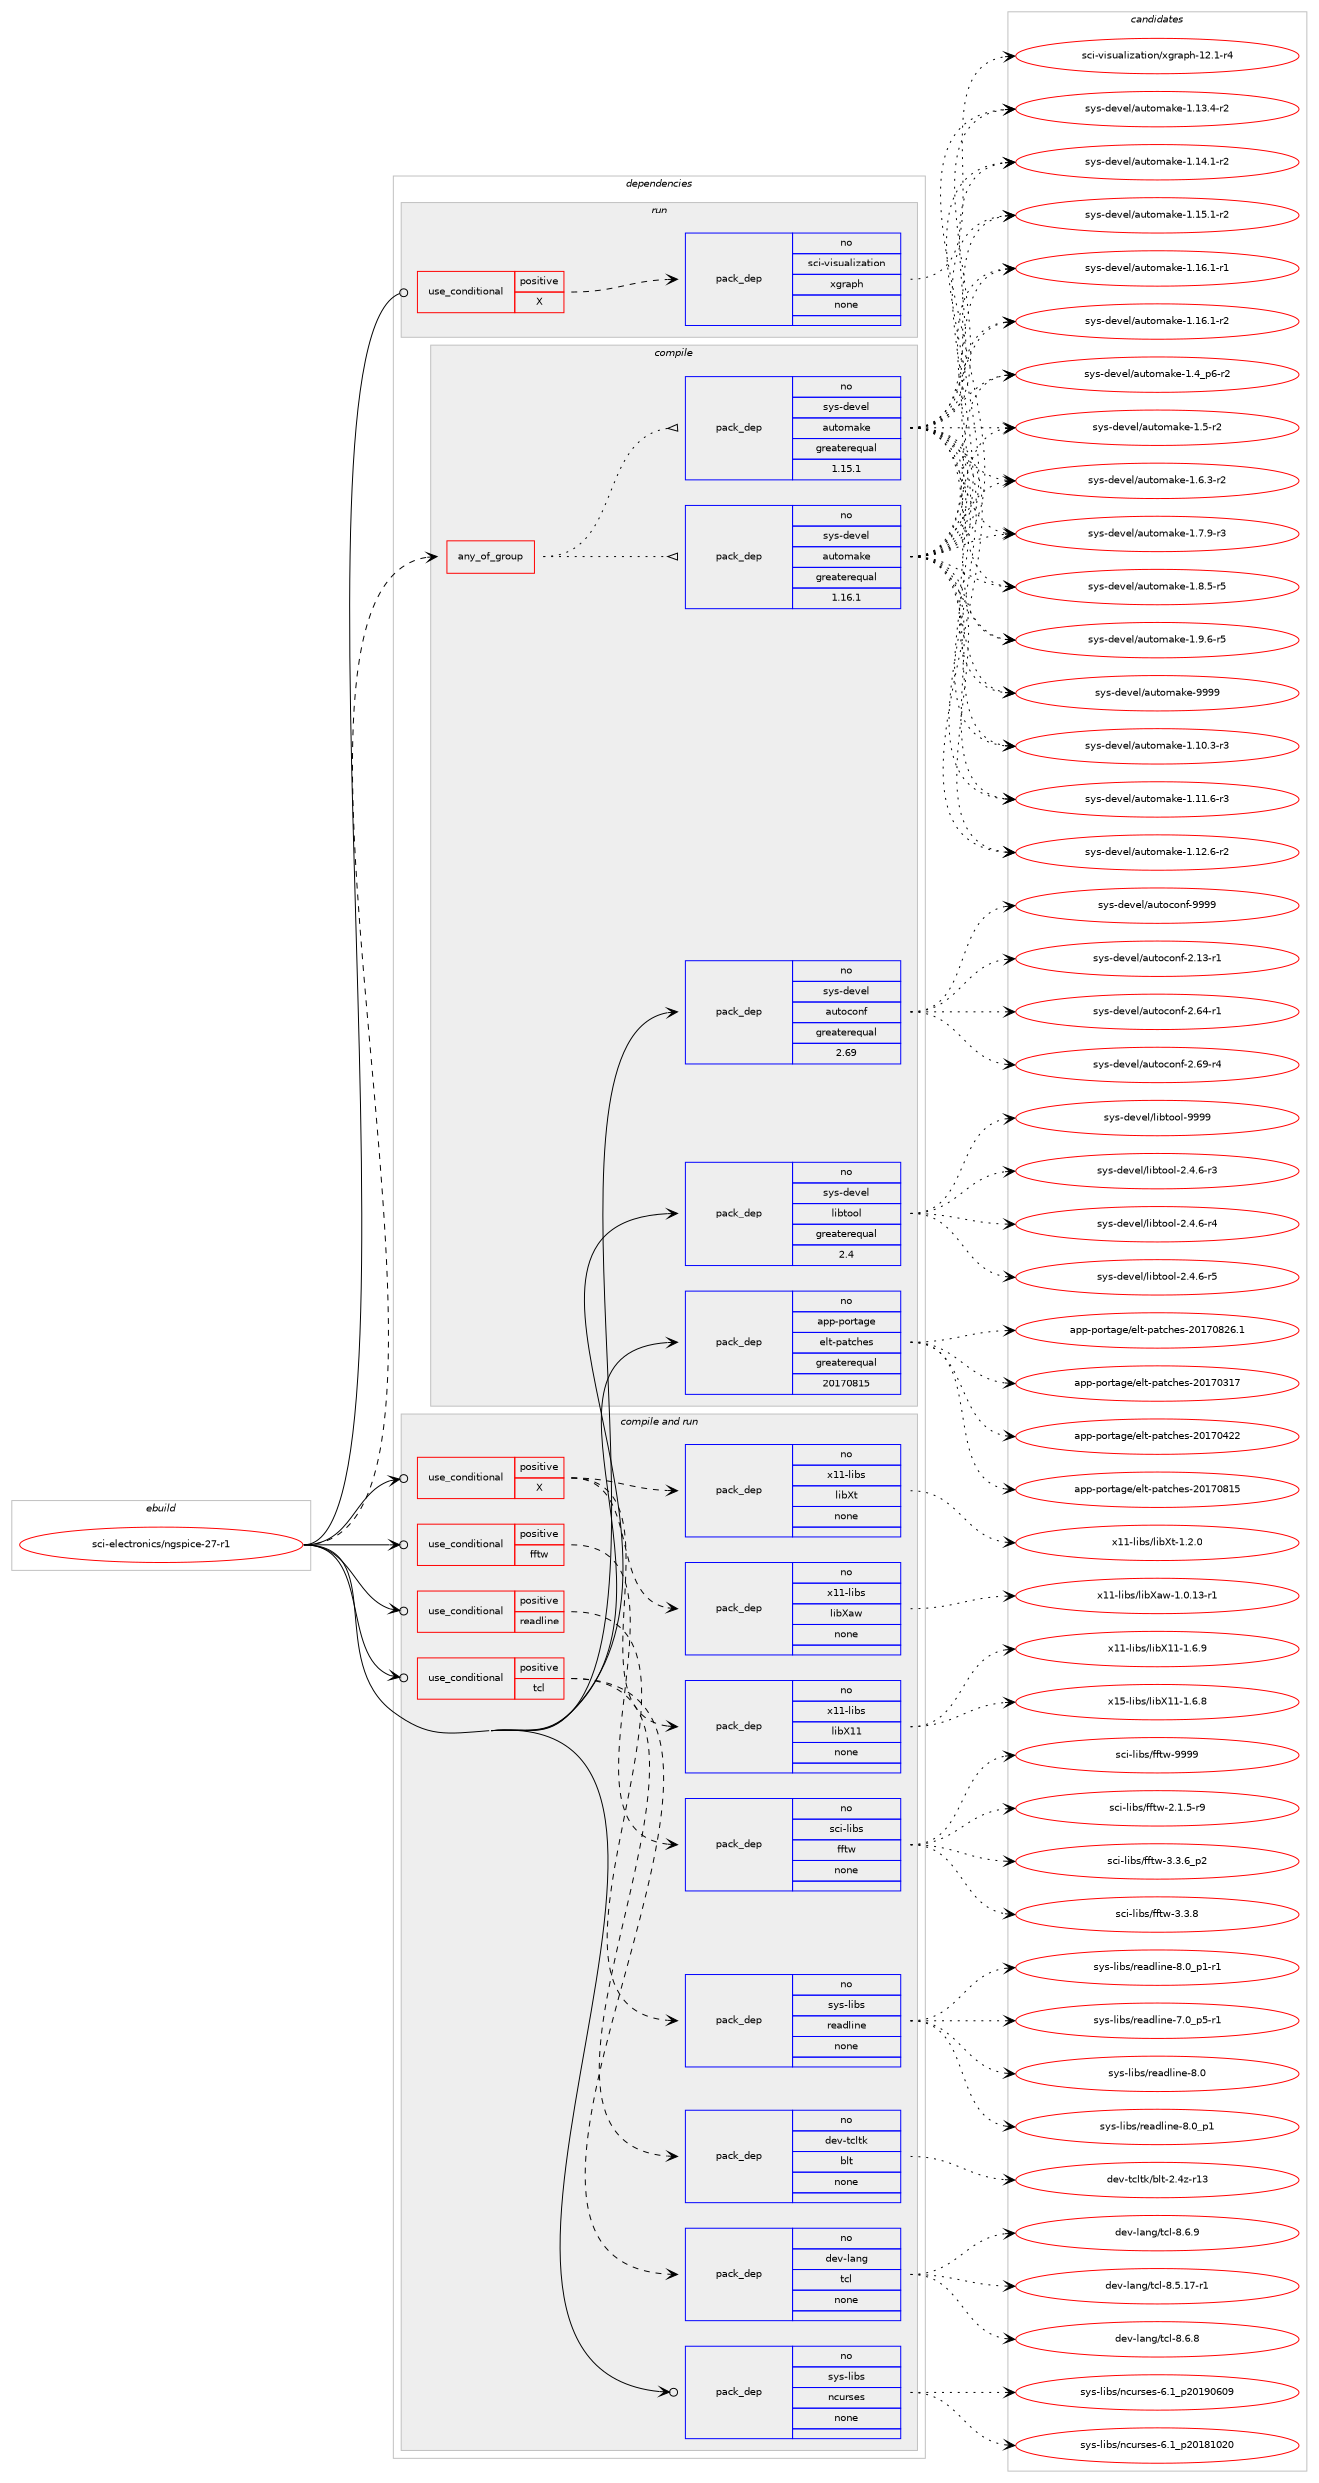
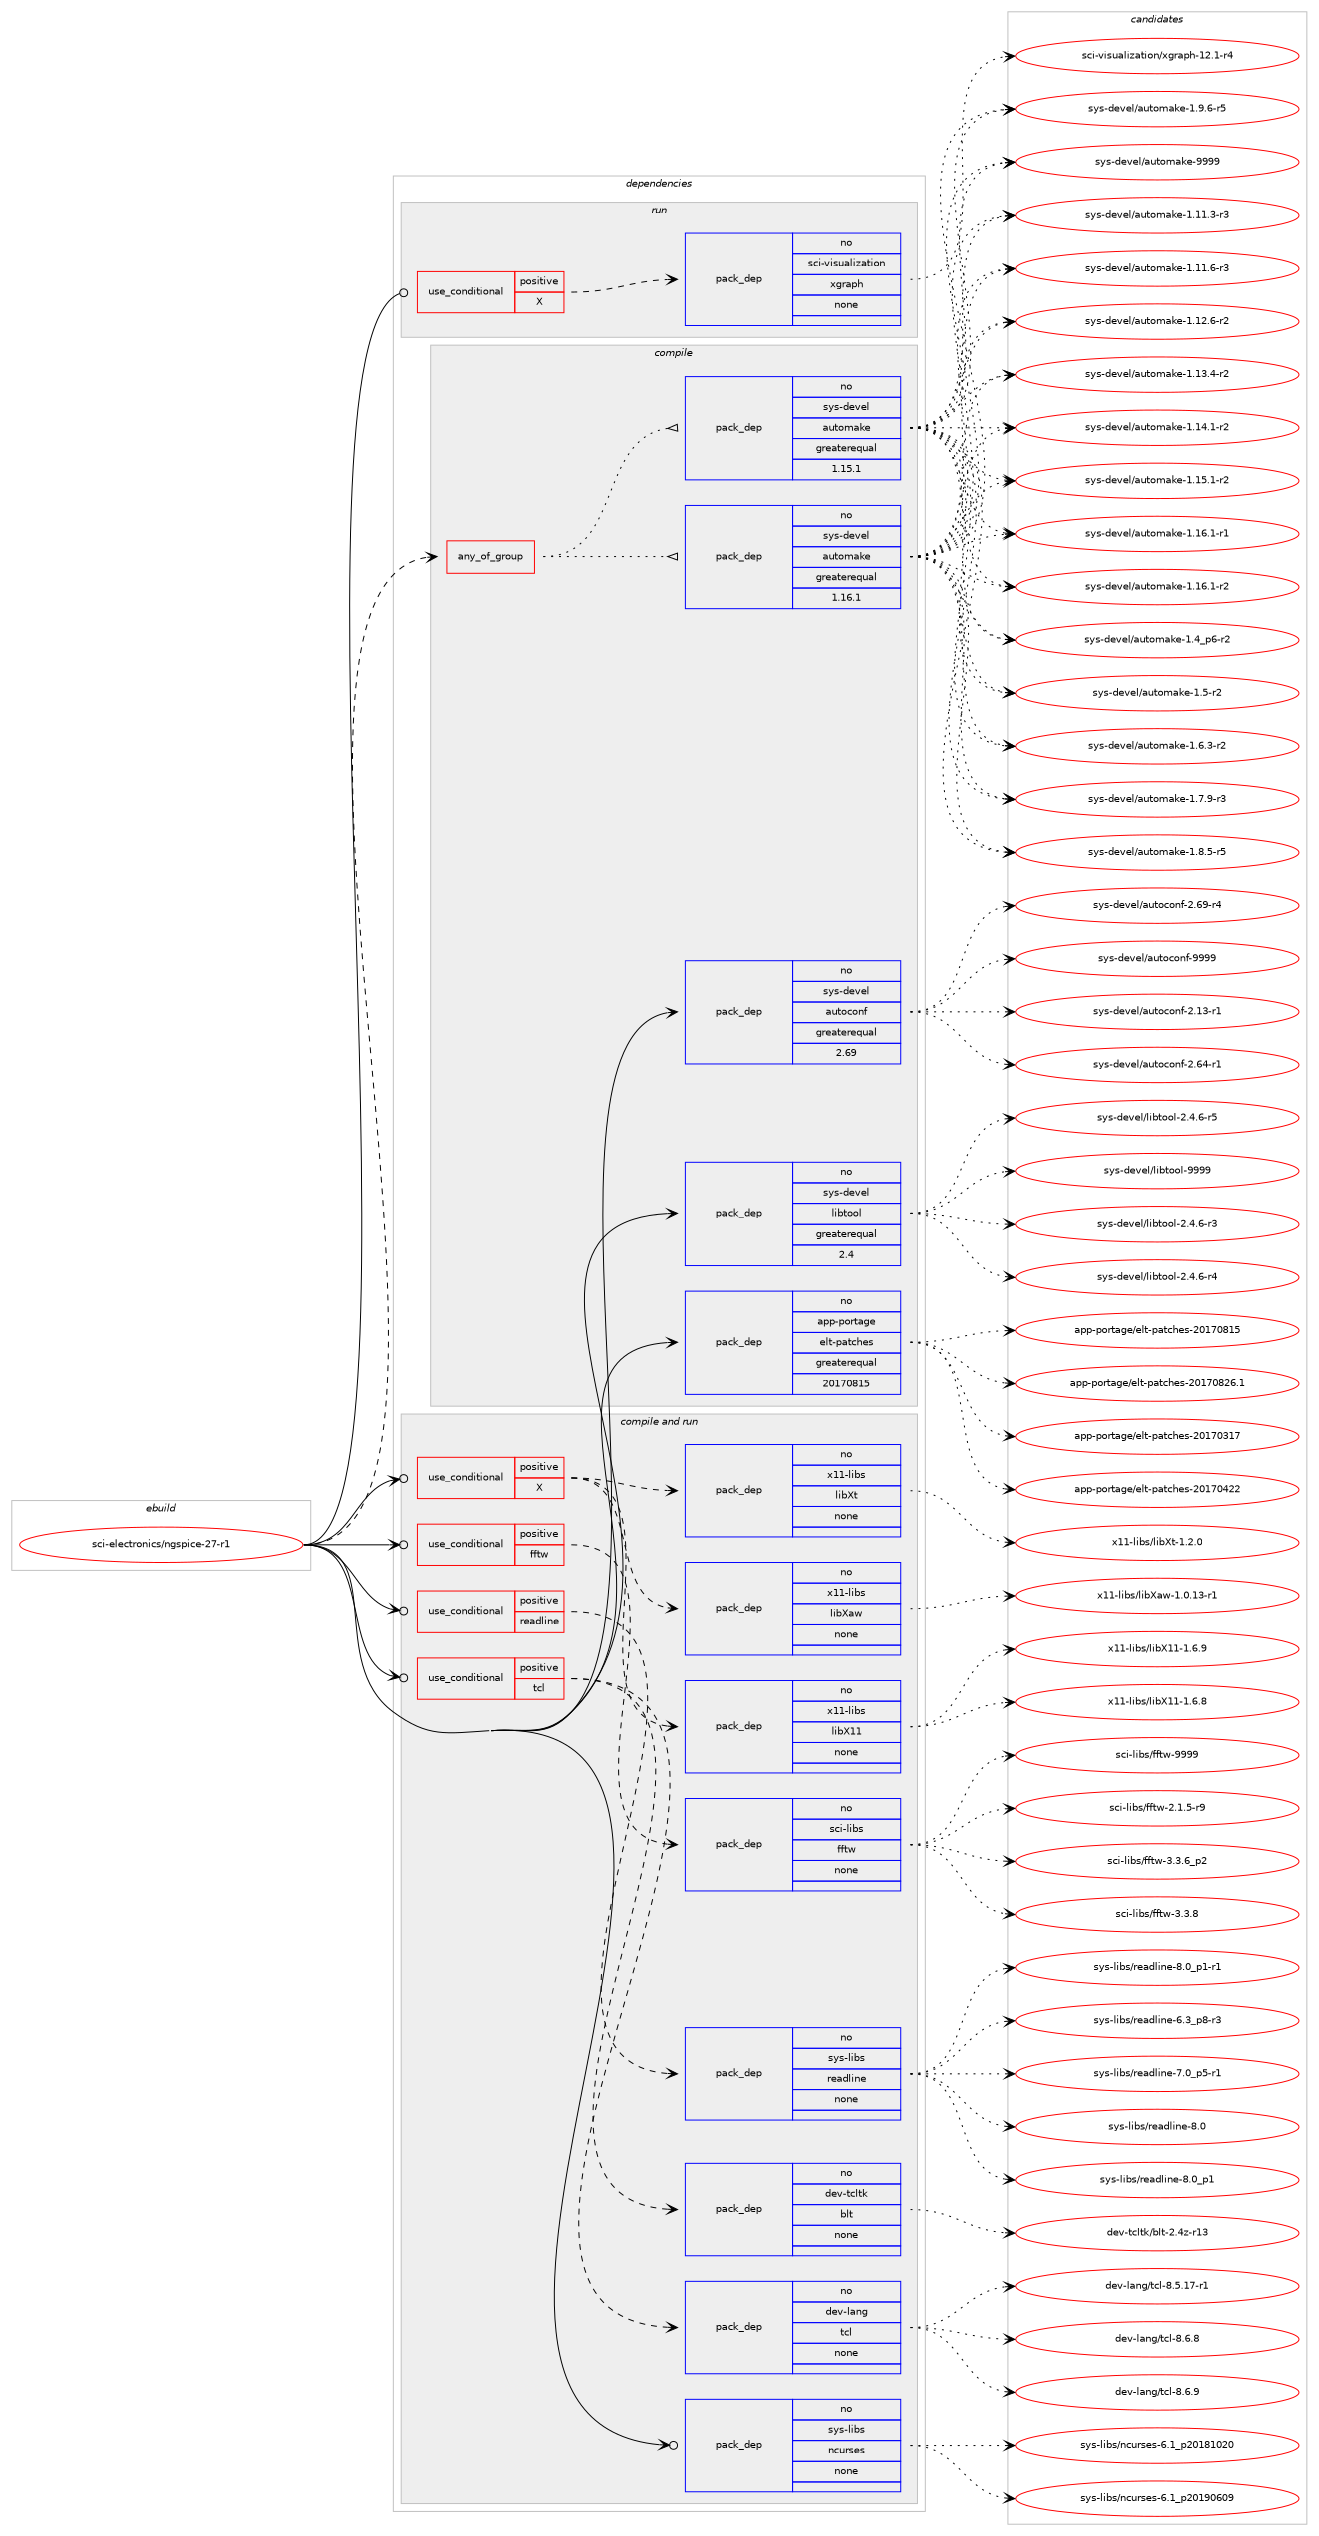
node "sys-devel/automake-1.10.3-r3": label "sys-devel/automake-1.10.3-r3" -> "sys-devel/automake-1.11.3-r3"
node "x15-libs/libX11-1.6.8": label "x15-libs/libX11-1.6.8" -> "x11-libs/libX11-1.6.8"
node "sys-libs/readline-6.3_p8-r3": added
